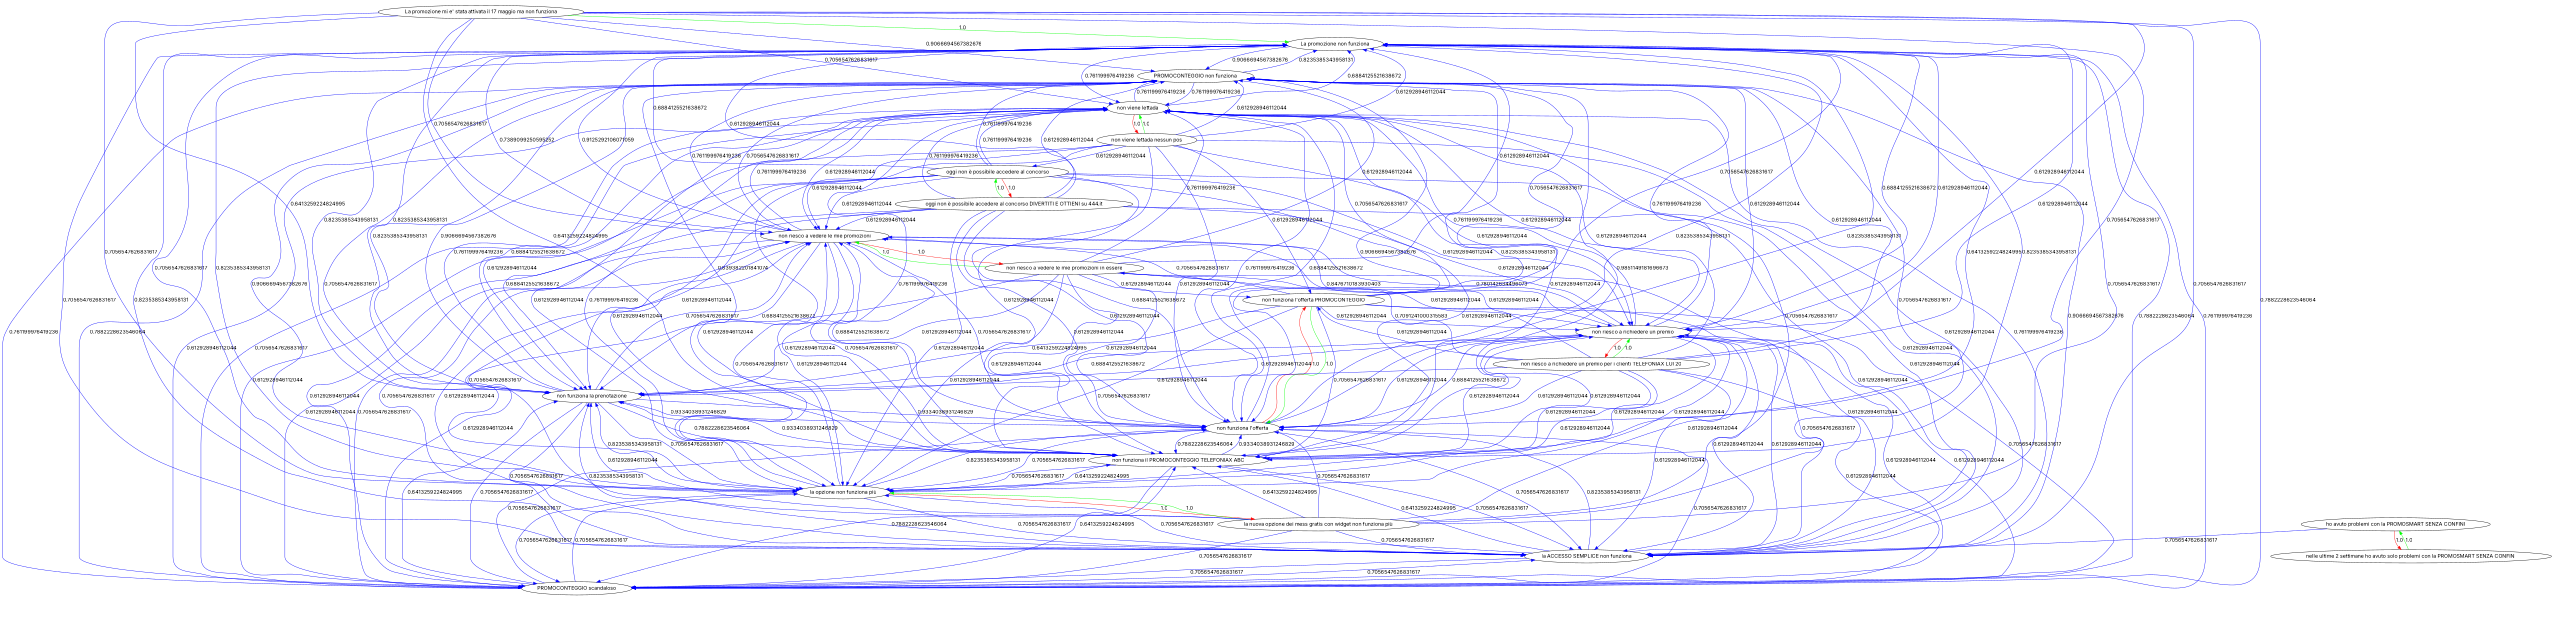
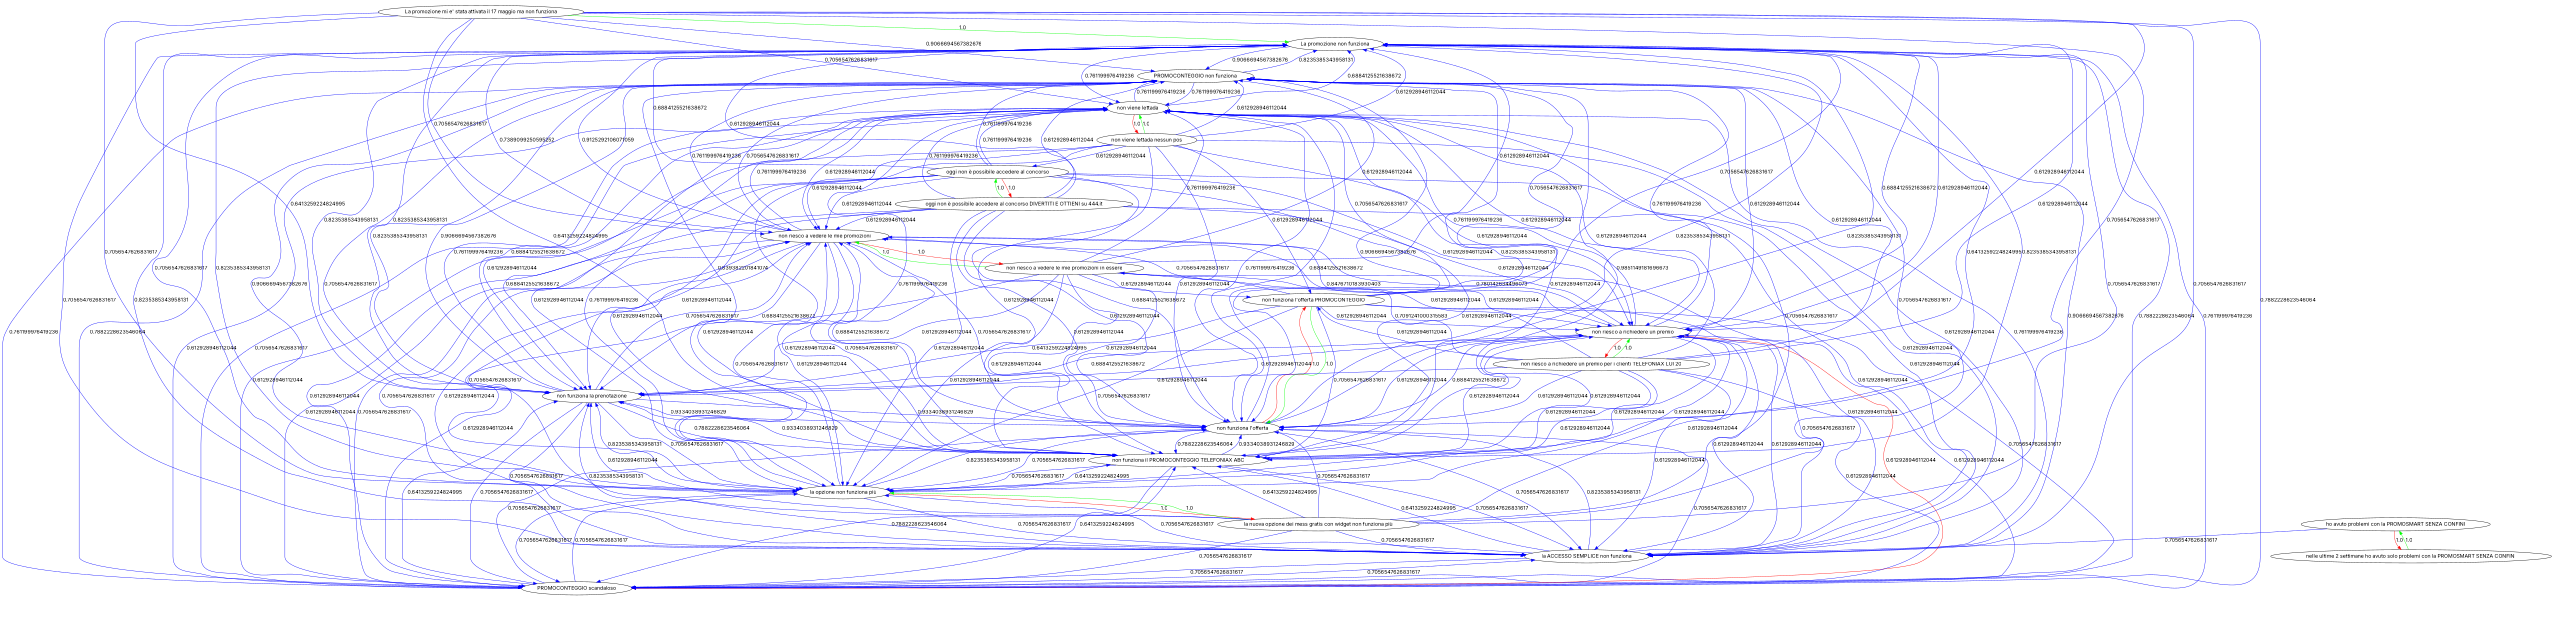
edge "non riesco a richiedere un premio" -> "PROMOCONTEGGIO scandaloso": color blue -> red
